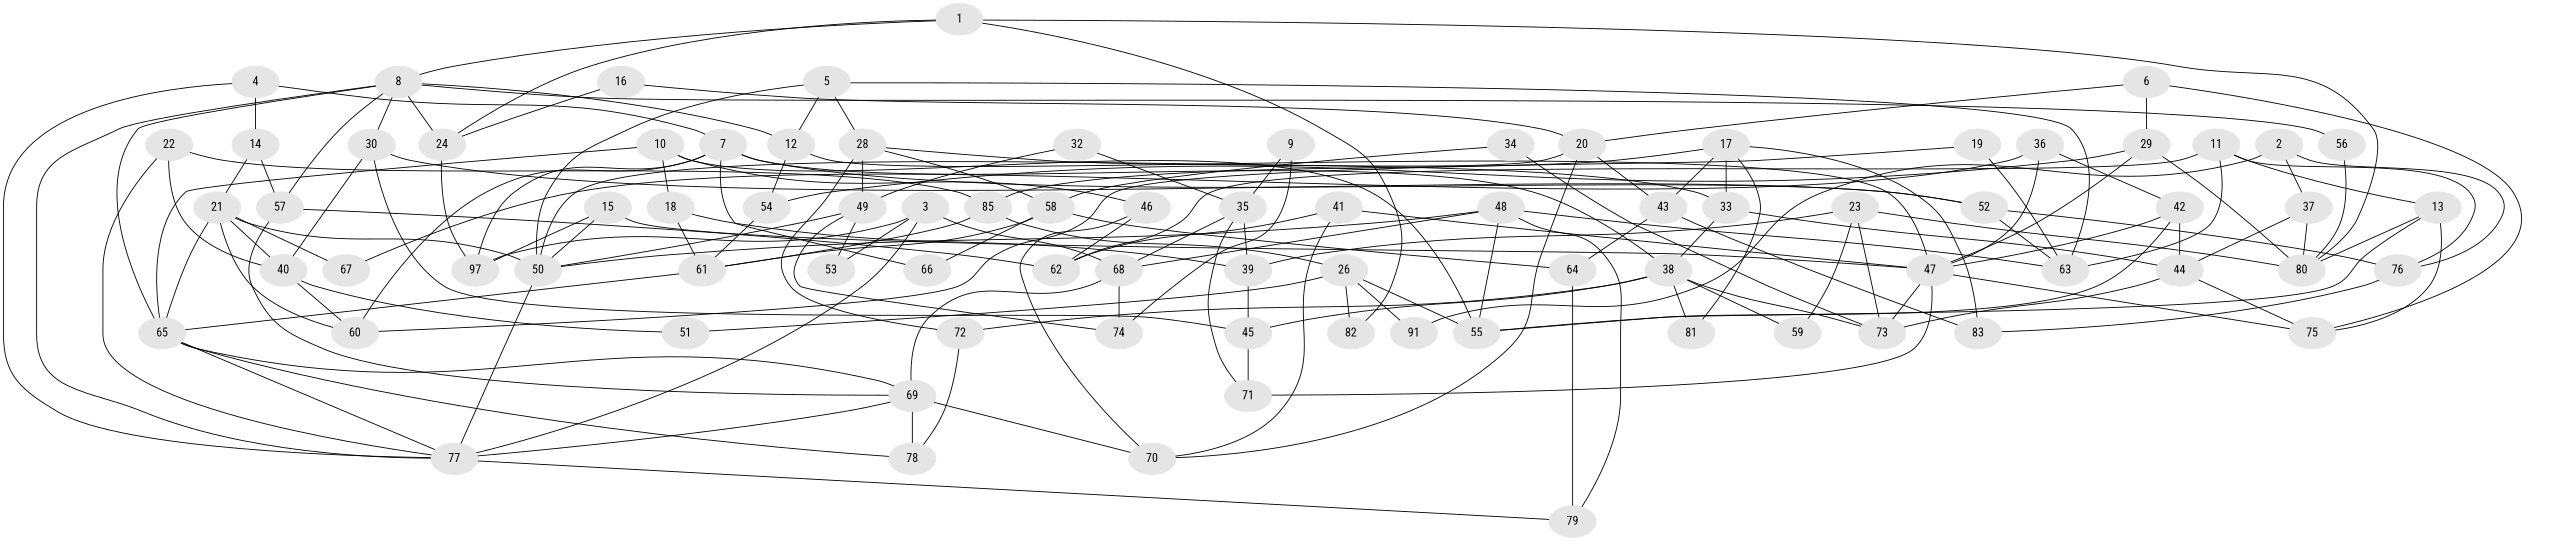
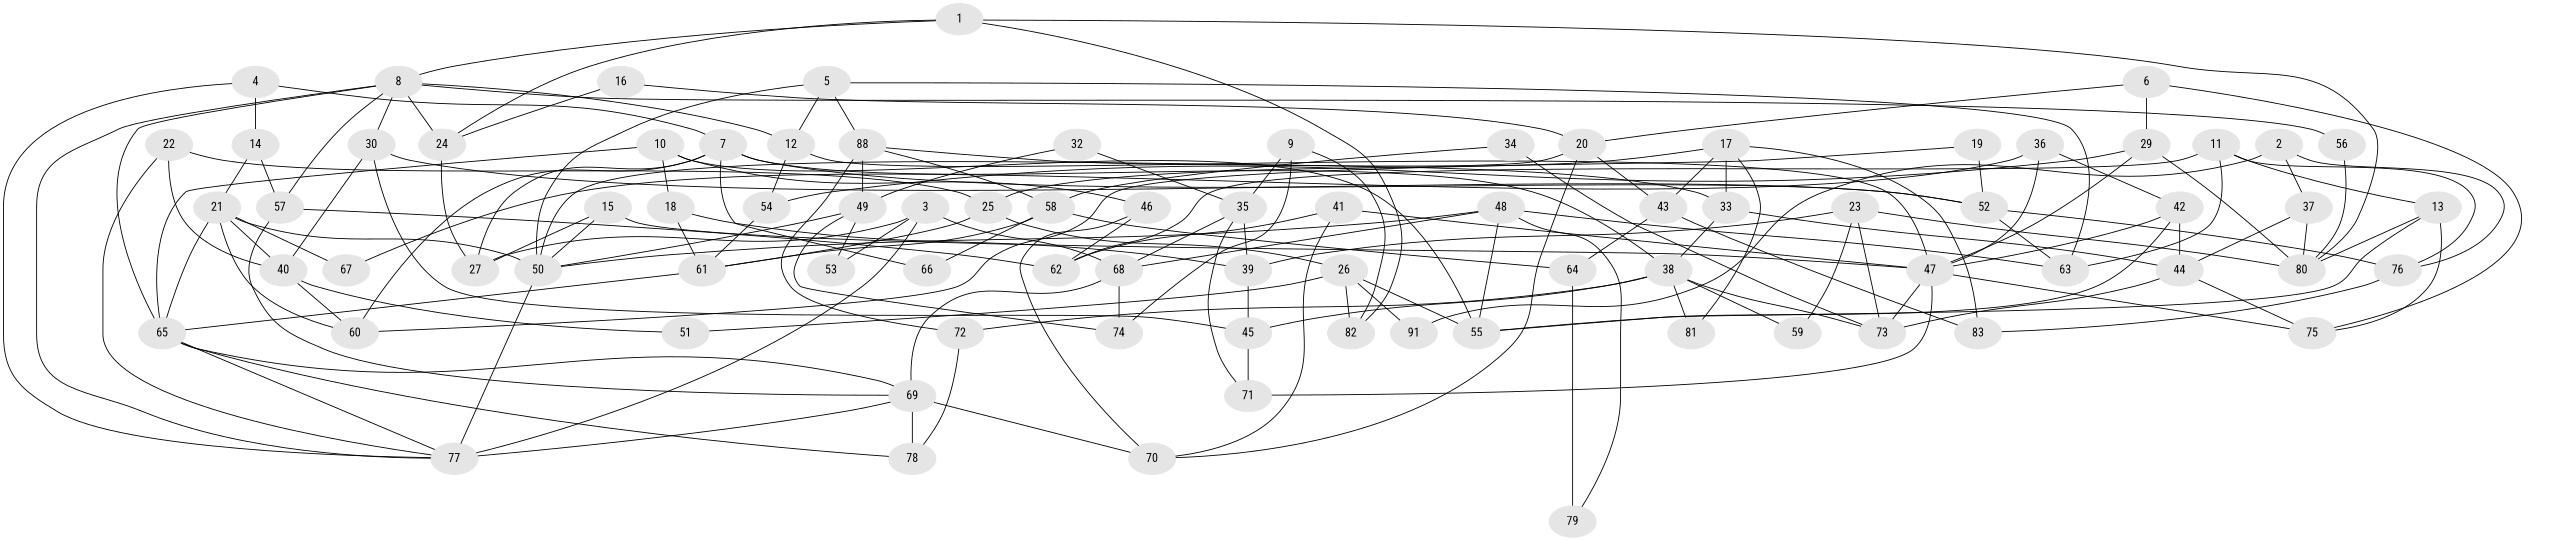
node "28": label "28" -> "88"
edge "19" -- "63": now "19" -- "52"
edge "9" -- "82": added
node "85": label "85" -> "25"
node "97": label "97" -> "27"
edge "77" -- "79": removed
